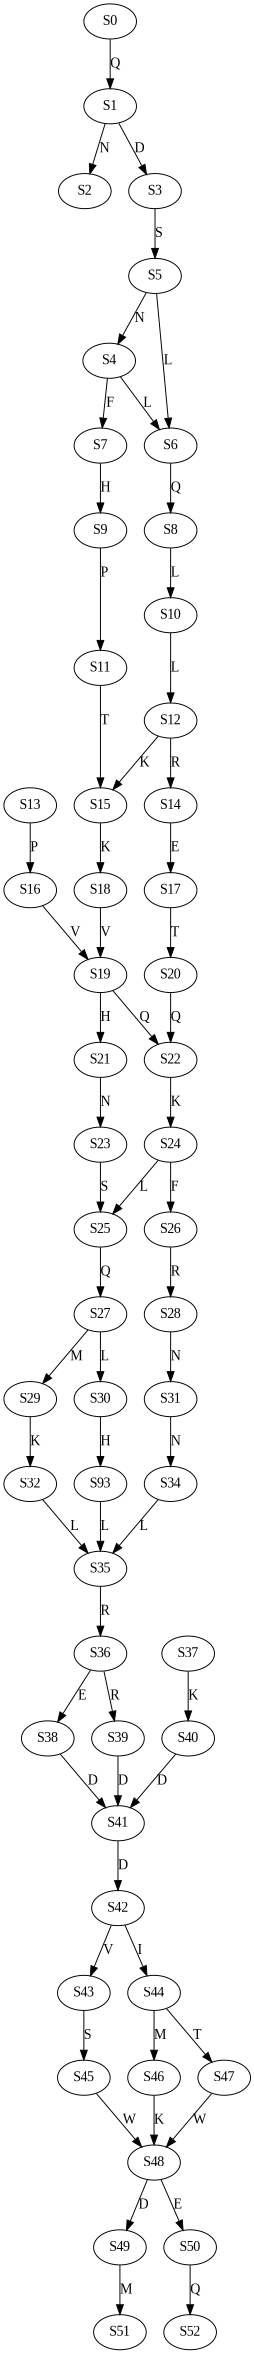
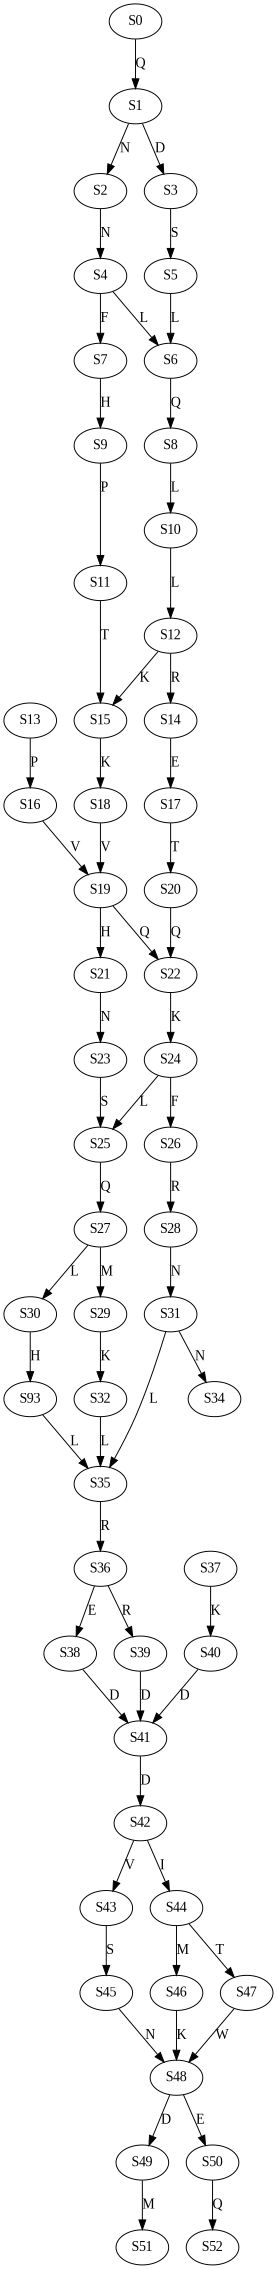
edge "S5" -> "S4": now "S2" -> "S4"
edge "S34" -> "S35": now "S31" -> "S35"
edge "S45" -> "S48": label "W" -> "N"
